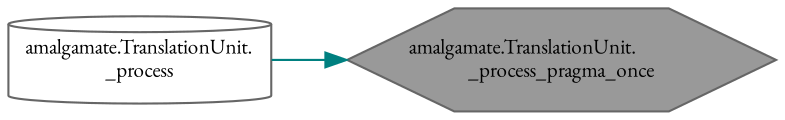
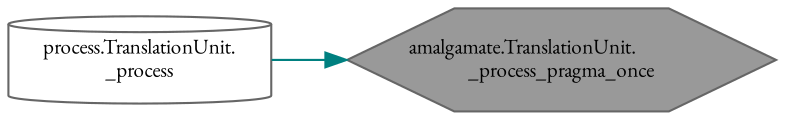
node "amalgamate.TranslationUnit. _process": label "amalgamate.TranslationUnit. _process" -> "process.TranslationUnit. _process"
